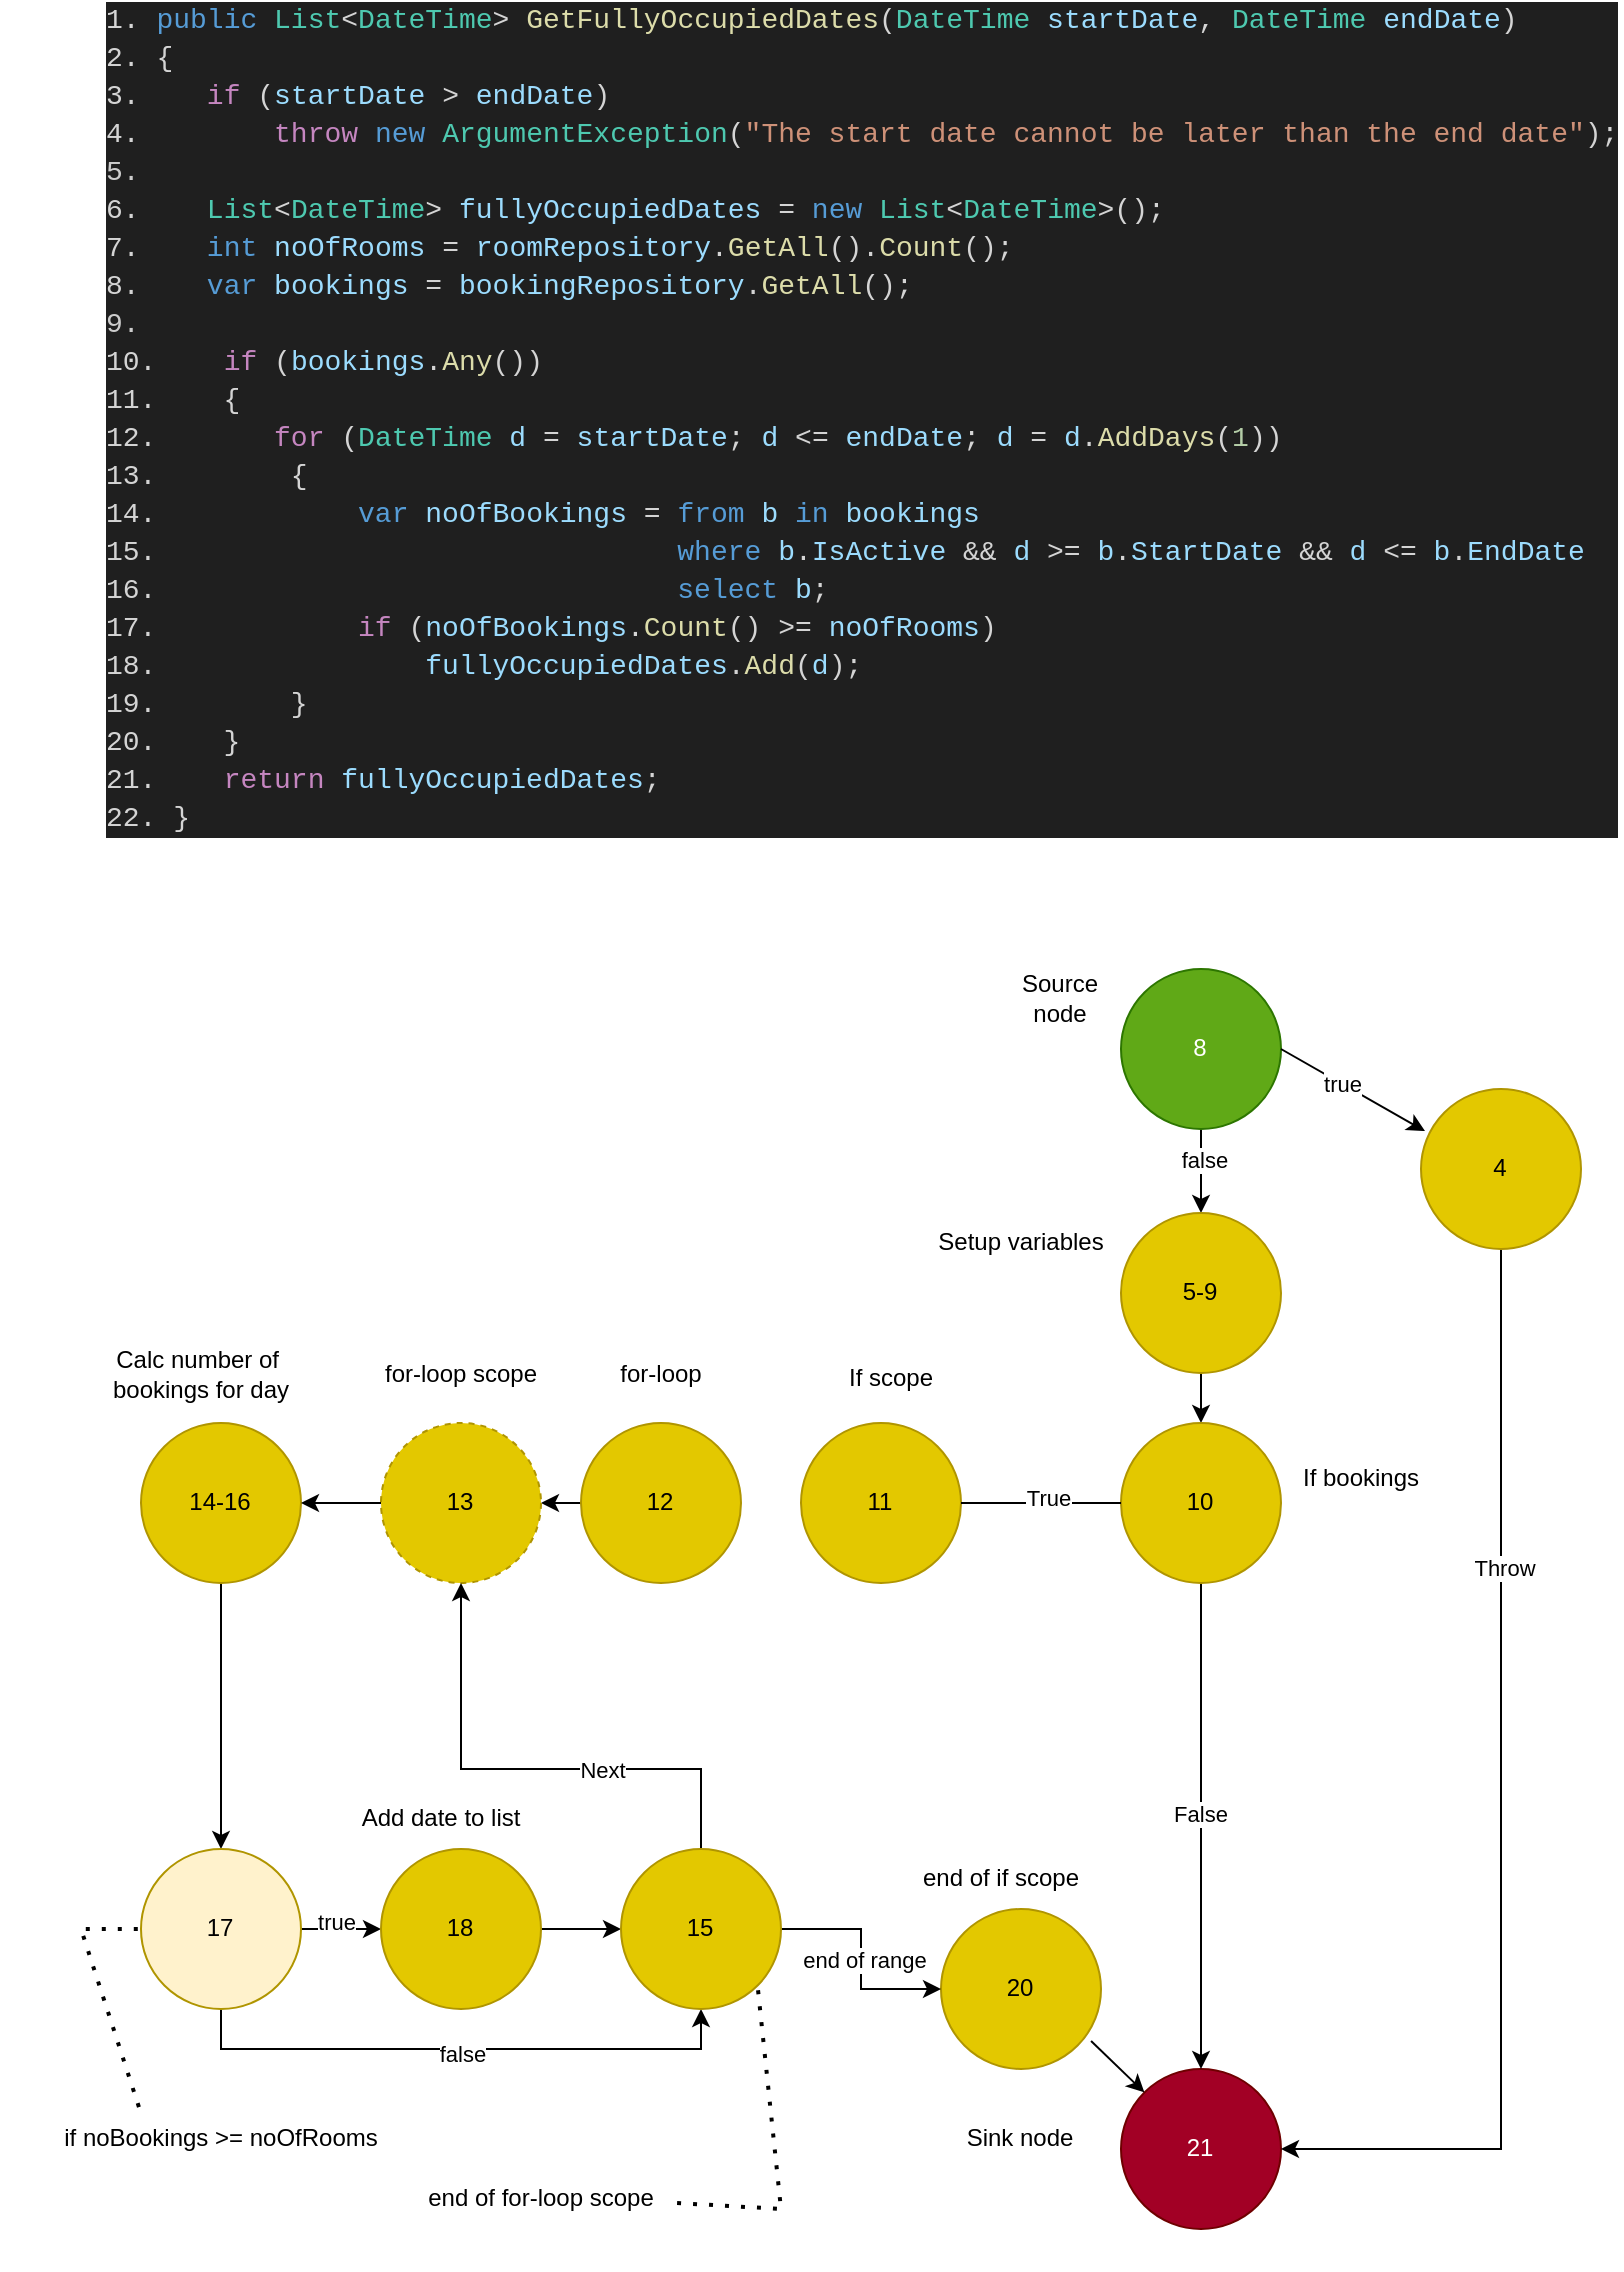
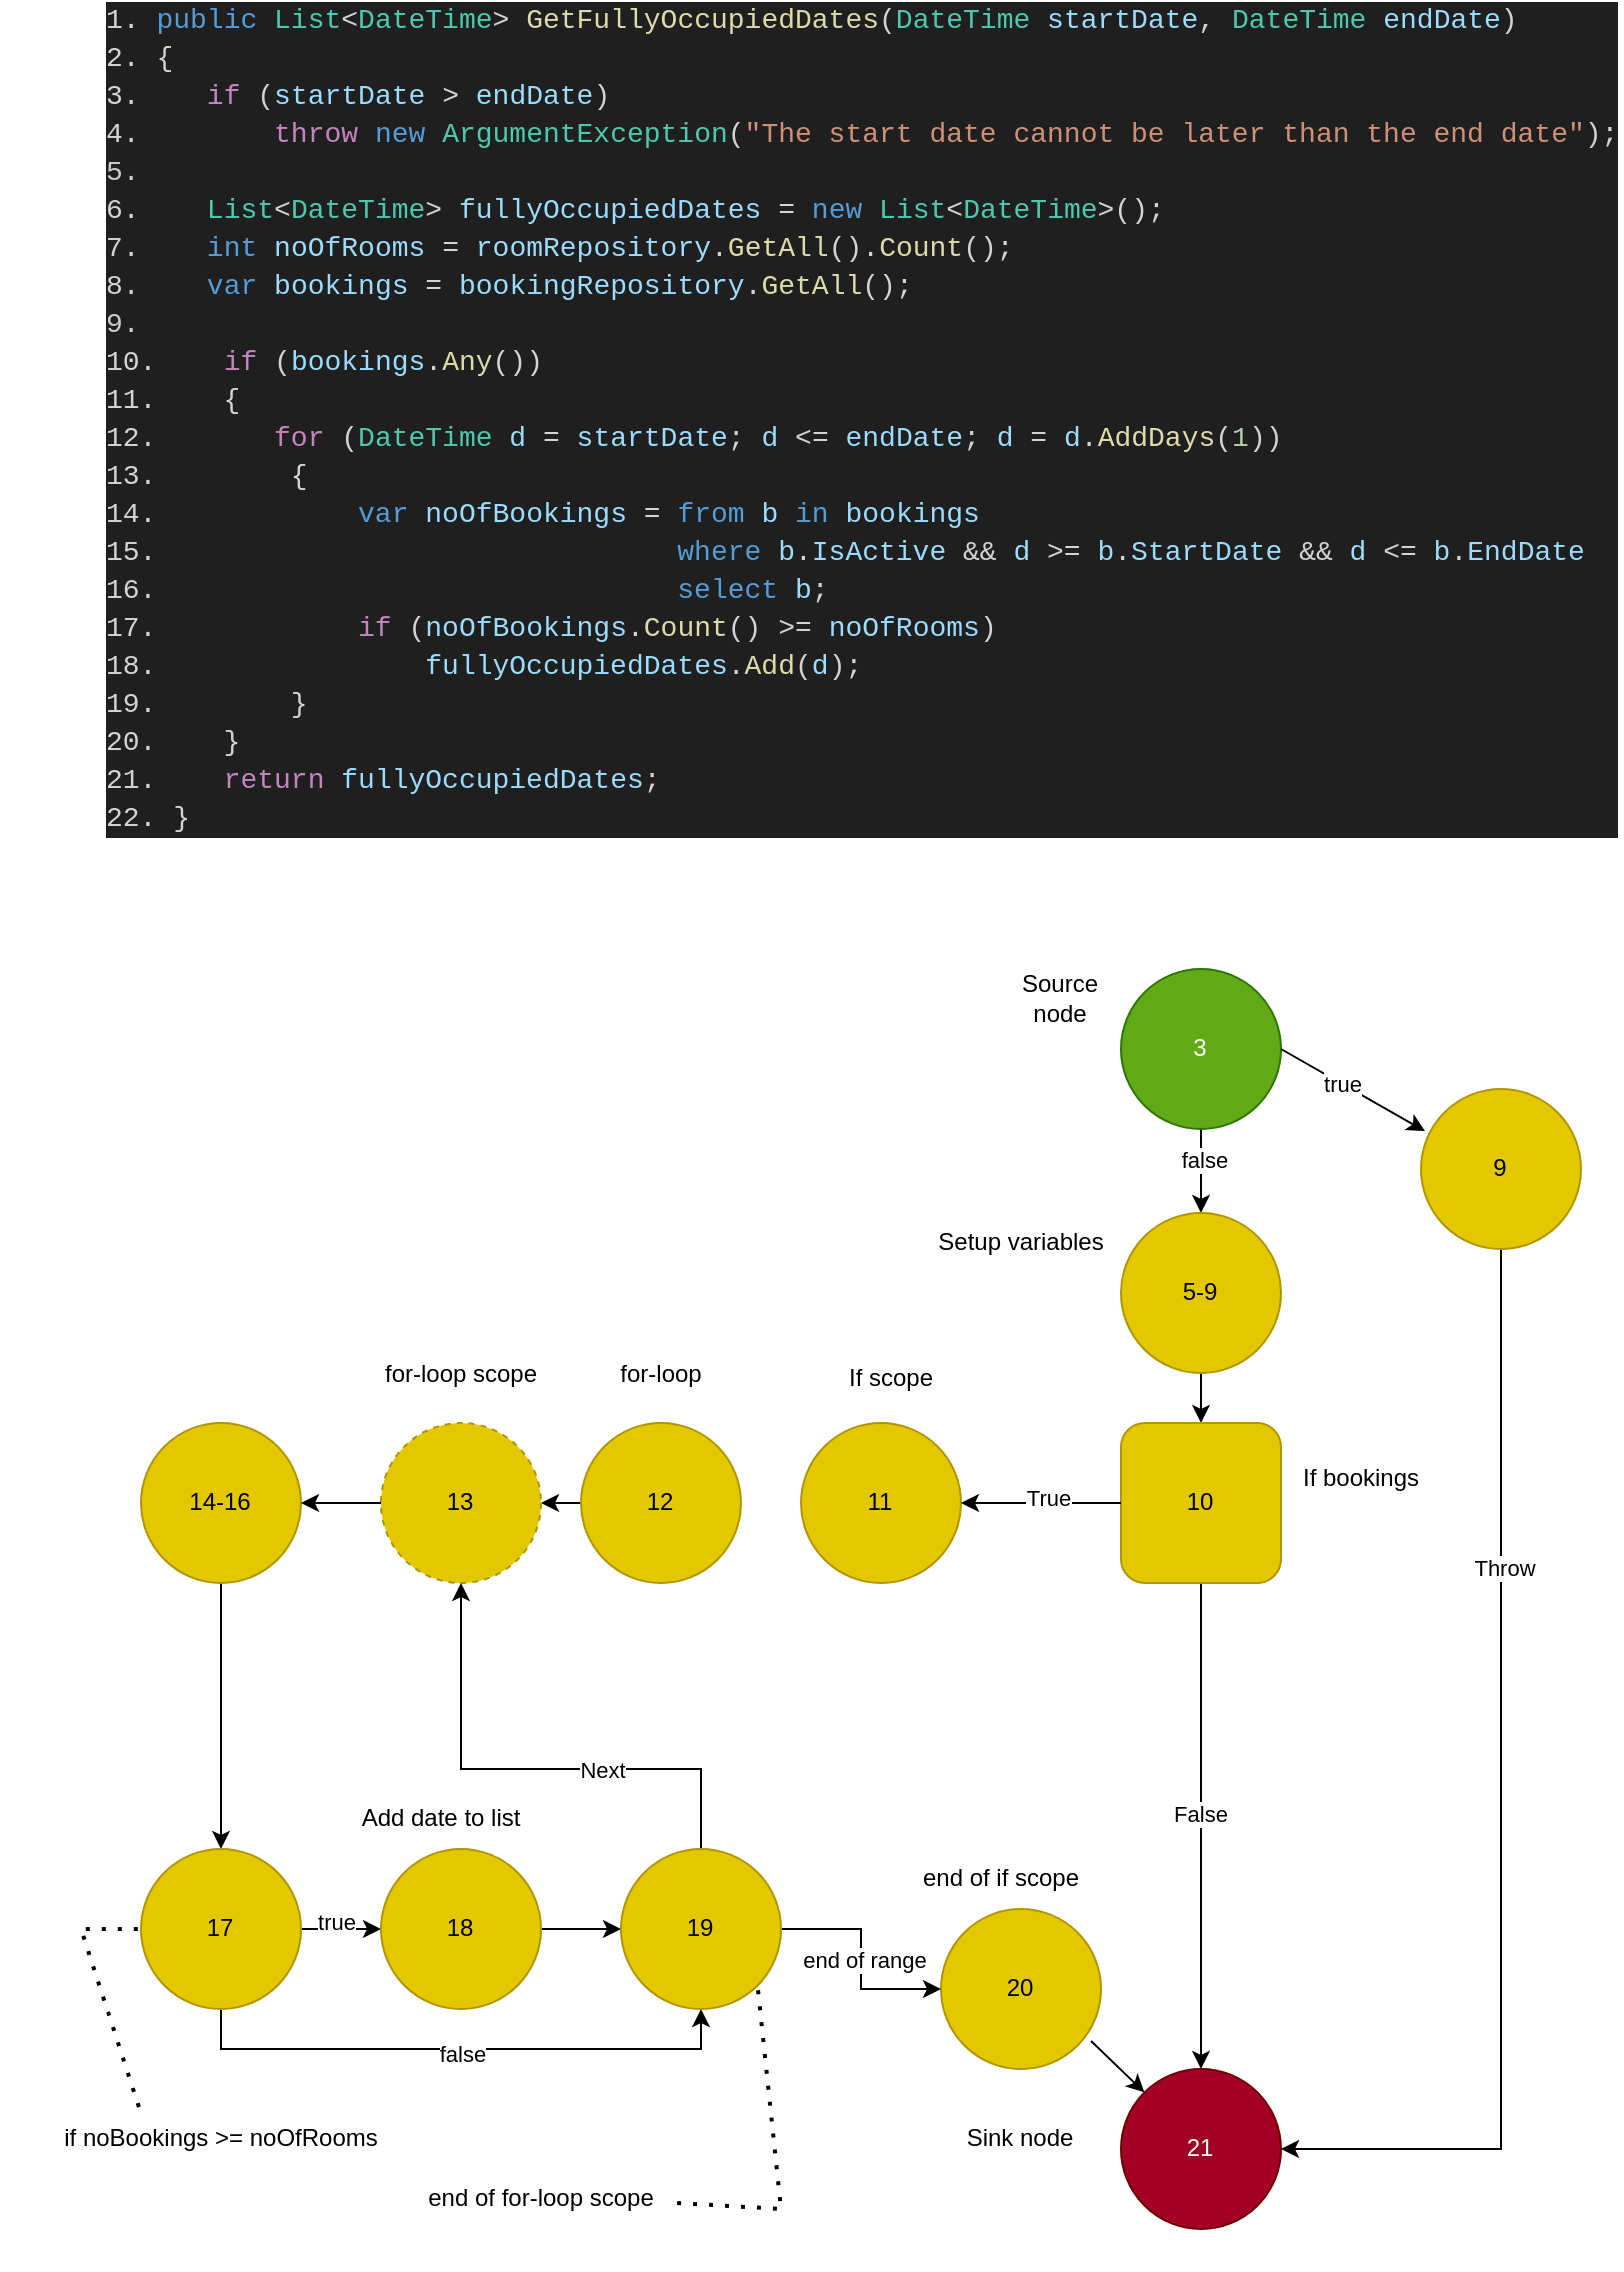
node "8": label "8" -> "3"
node "4": label "4" -> "9"
node "Calc number of bookings for day": removed
edge "11" -- "10": arrowhead none -> classic
node "10": shape ellipse -> rounded rectangle
node "17": fillcolor #fff2cc -> #e3c800
node "15": label "15" -> "19"
